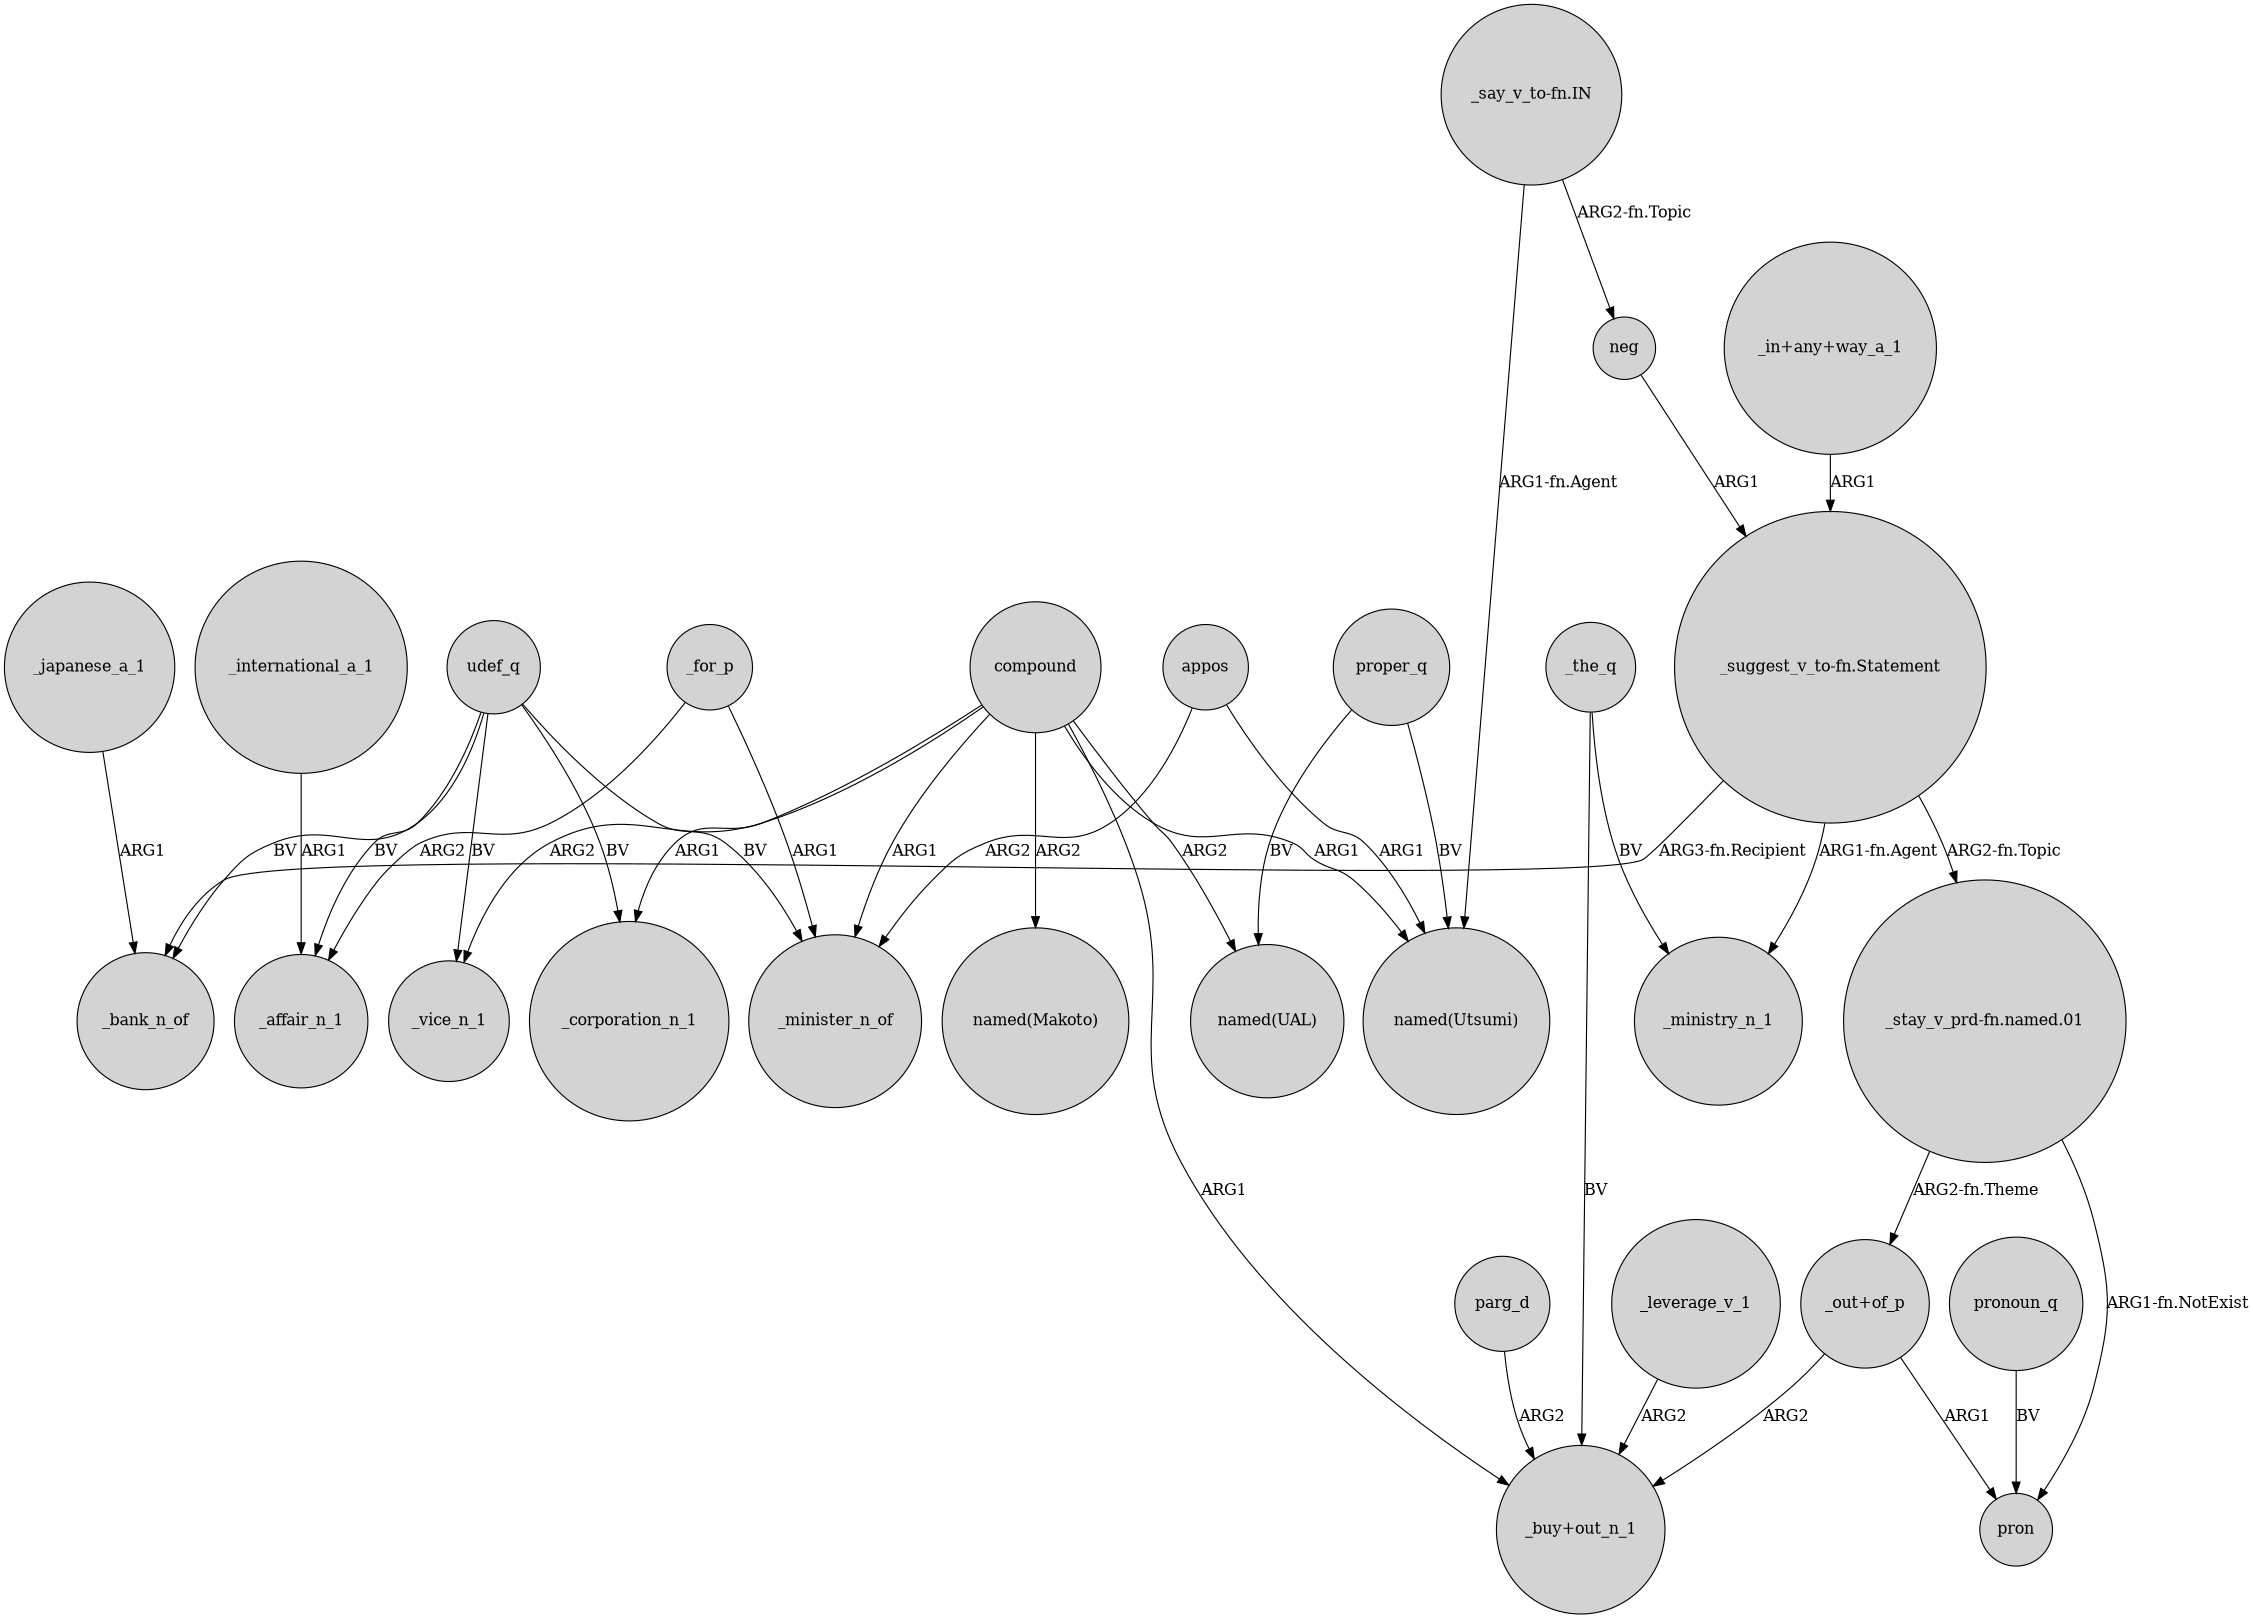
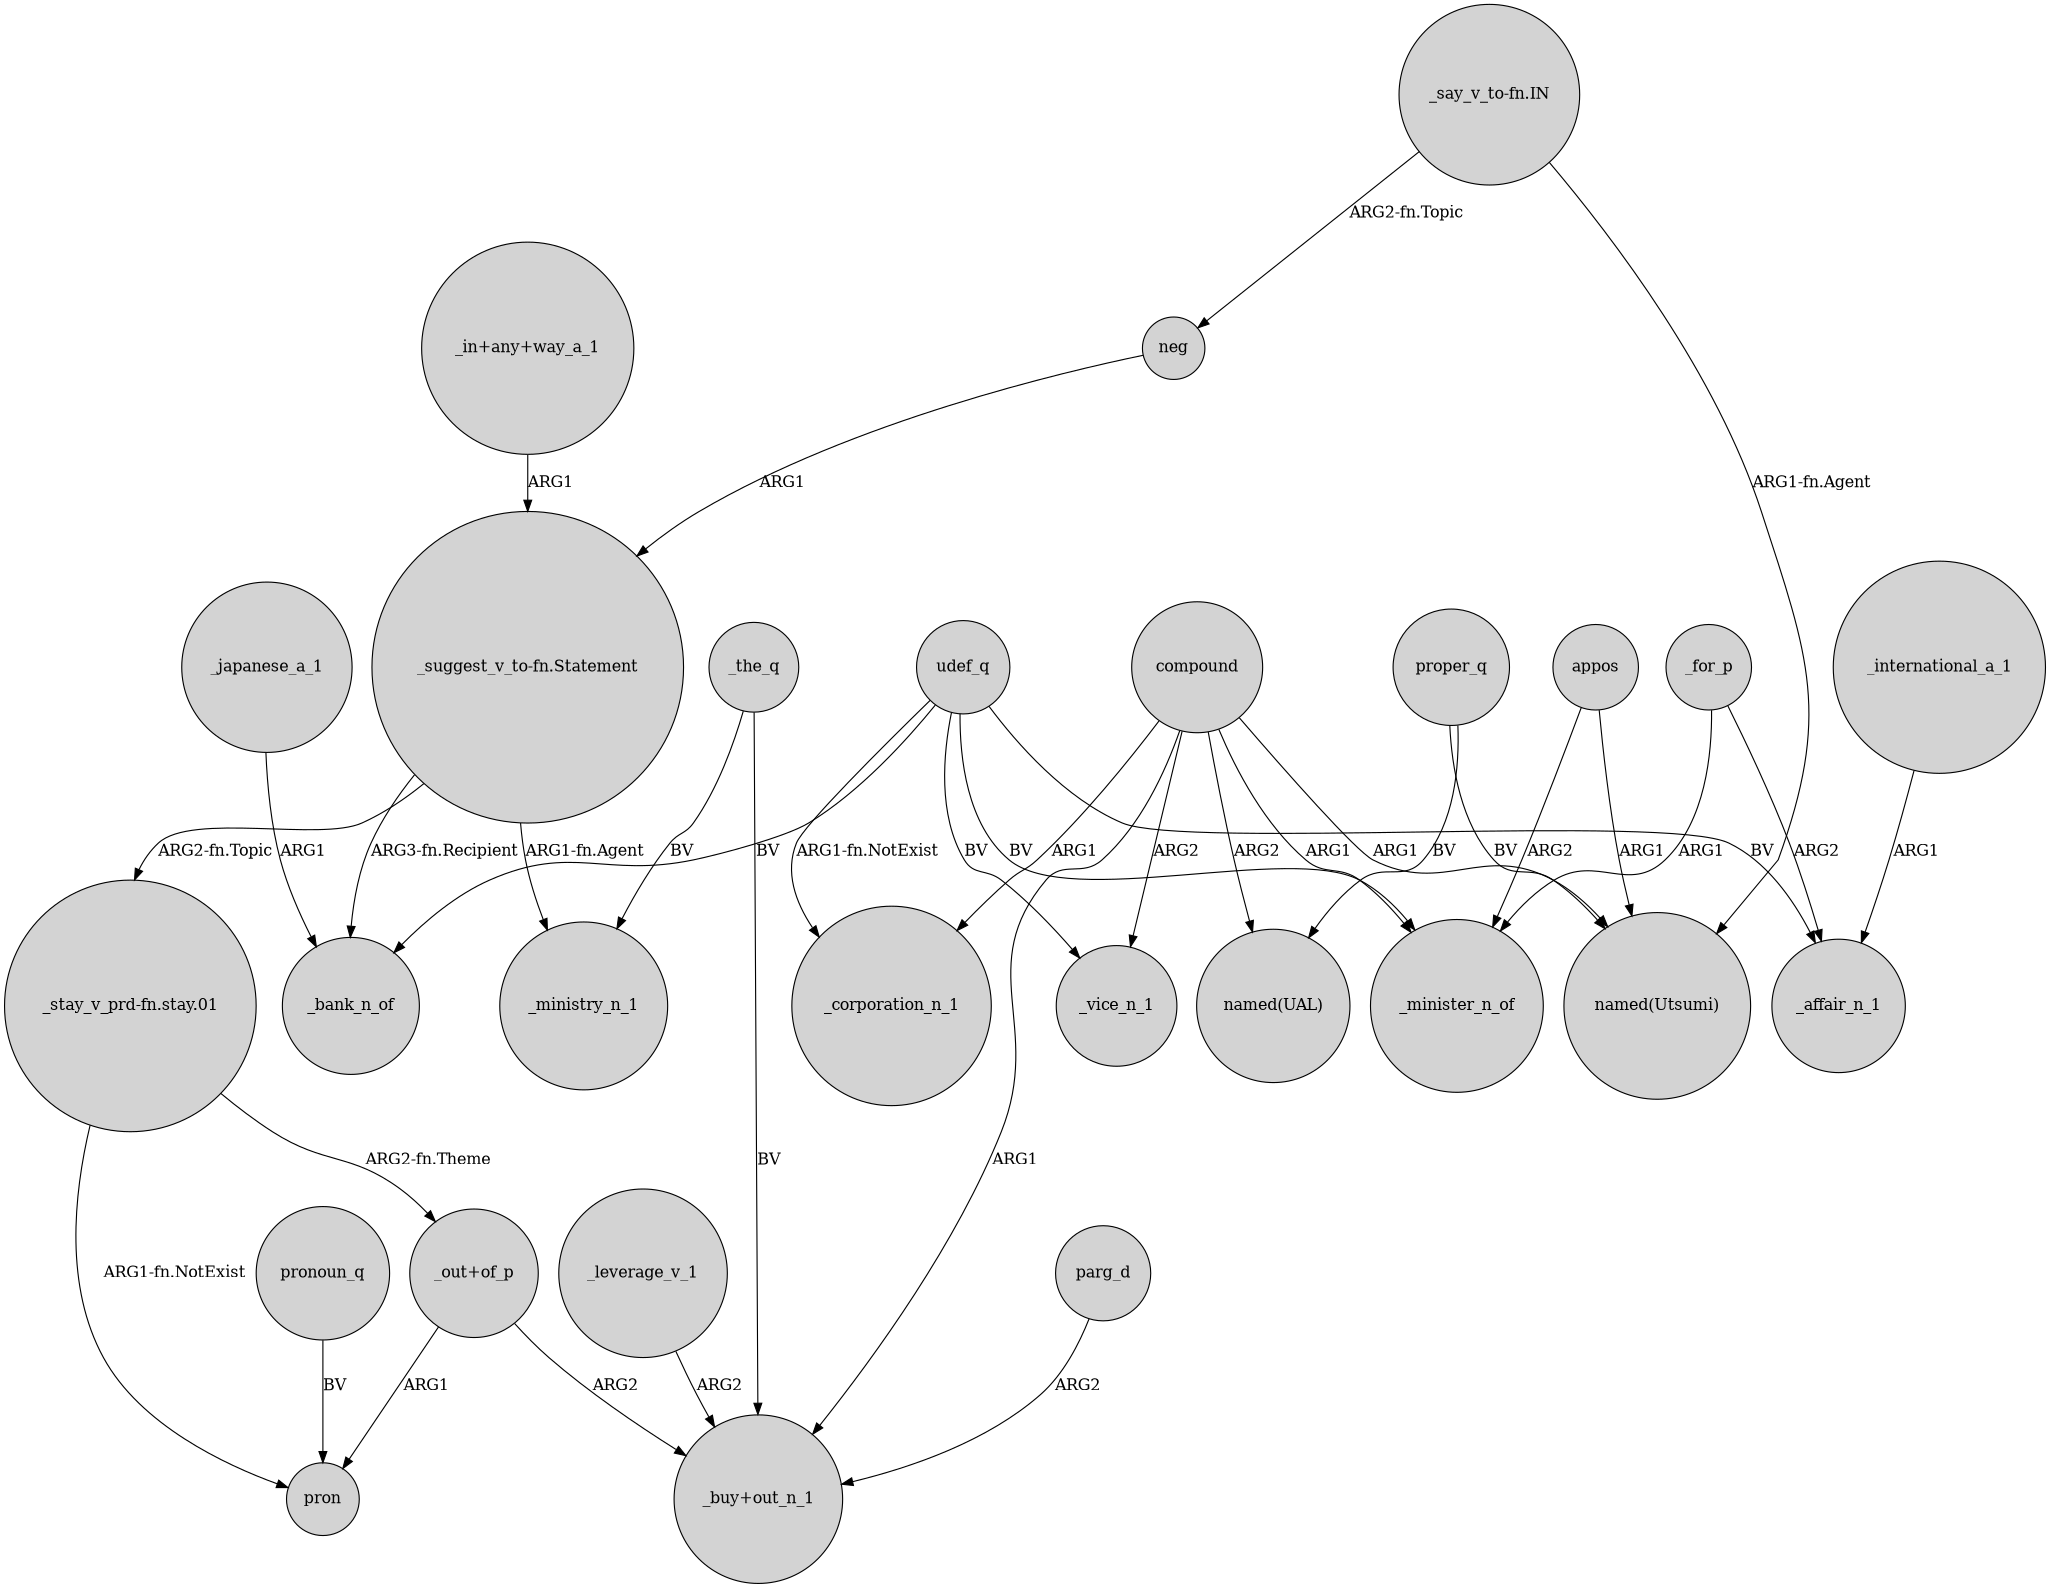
edge "udef_q" -> "_corporation_n_1": label "BV" -> "ARG1-fn.NotExist"
node "named(Makoto)": removed
node "_stay_v_prd-fn.named.01": label "_stay_v_prd-fn.named.01" -> "_stay_v_prd-fn.stay.01"
